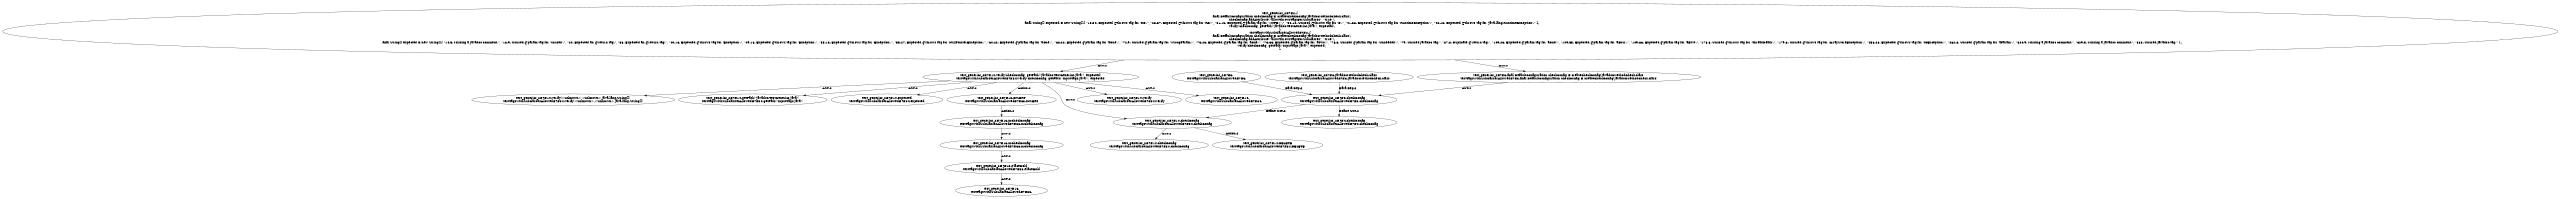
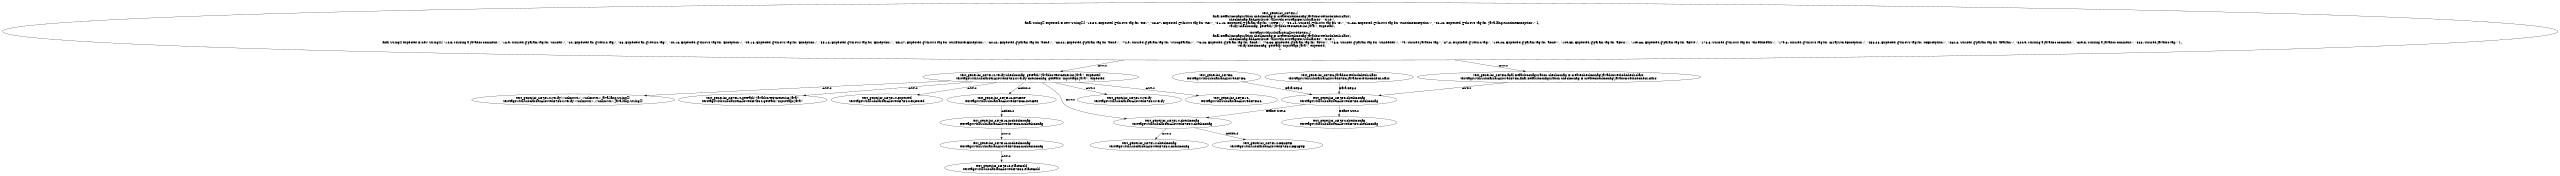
node "test_generics_2#?#13: testTagsWithSubclassesAllowed#?#33:": removed
